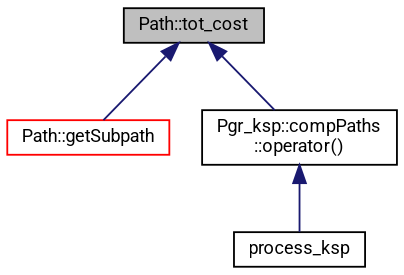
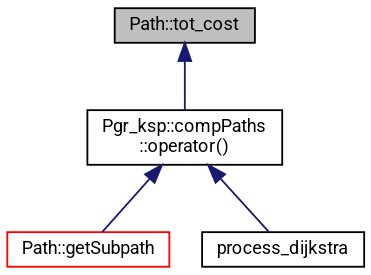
edge "Path::getSubpath" -> "Path::tot_cost": now "Path::getSubpath" -> "Pgr_ksp::compPaths ::operator()"
node "process_ksp": label "process_ksp" -> "process_dijkstra"
